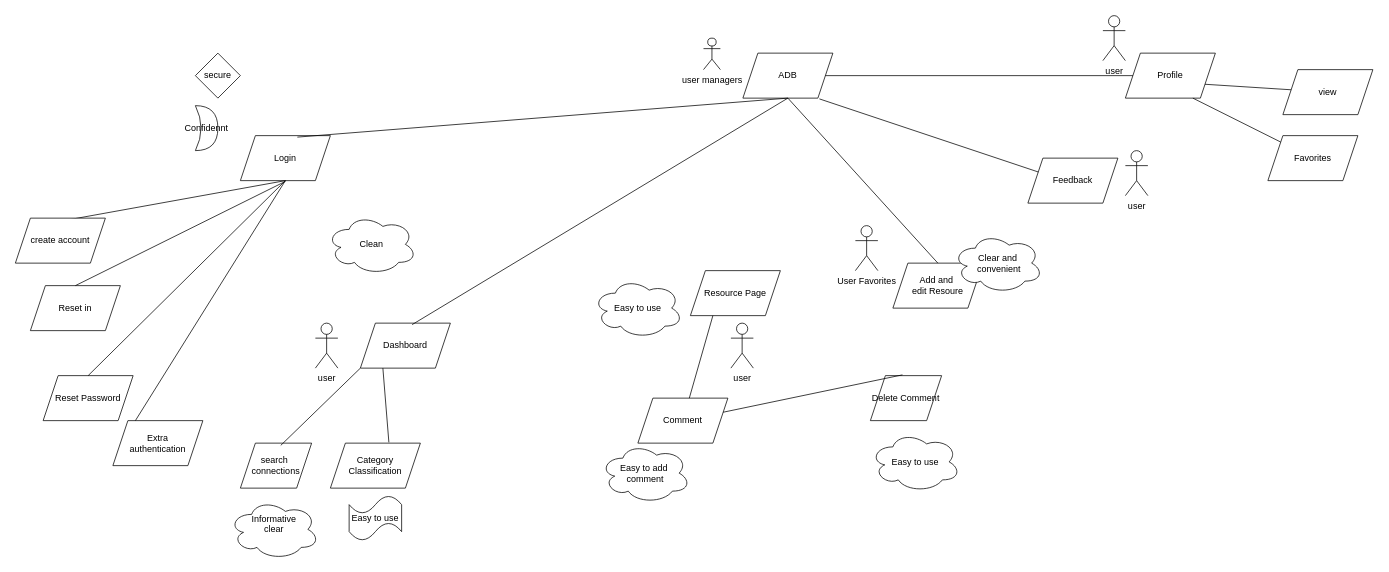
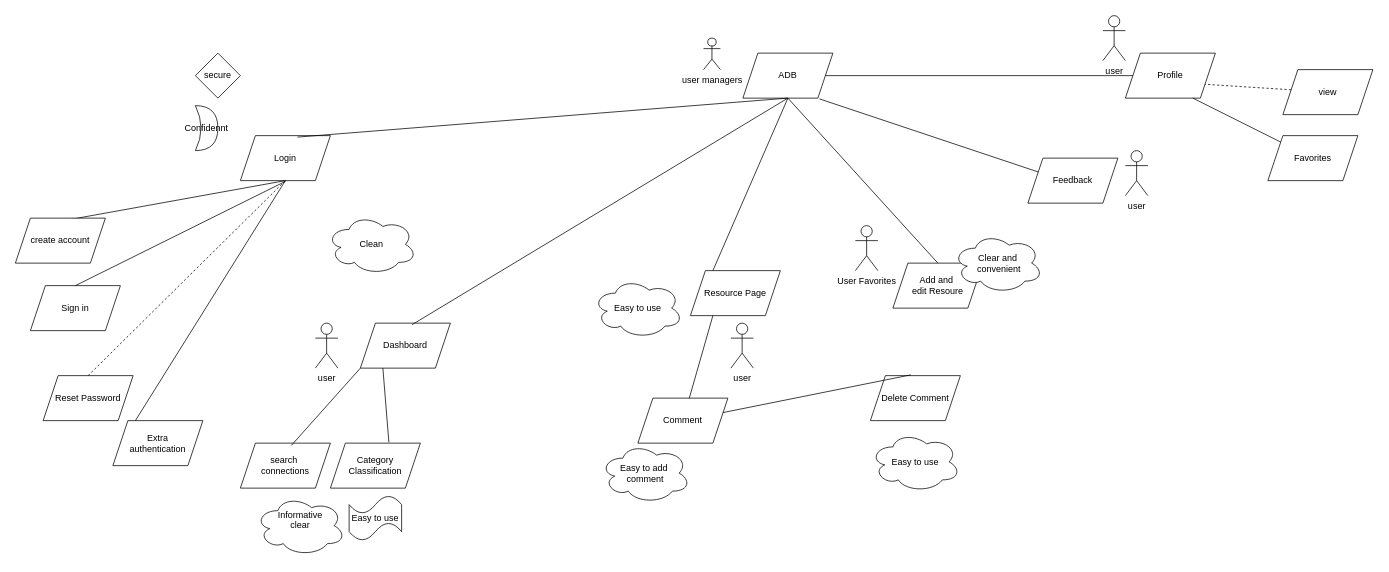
edge "Profile" -- "view": style solid -> dashed
edge "ADB" -- "Resource Page": added
edge "Login" -- "Reset Password": style solid -> dashed
node "Reset in": label "Reset in" -> "Sign in"
node "Delete Comment": size 71x45 -> 90x45
node "search connections": size 71x45 -> 90x45
node "Informative clear": moved (274, 529) -> (300, 525)
